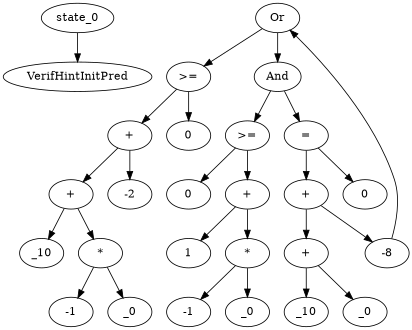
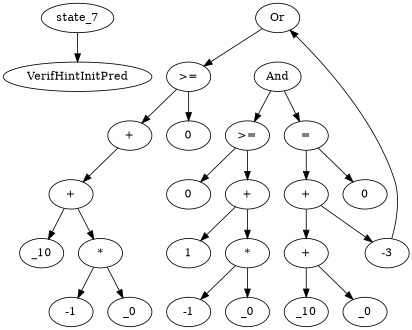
node "state_0": label "state_0" -> "state_7"
edge "Or" -> "And": removed
node "-2": removed
node "-8": label "-8" -> "-3"
